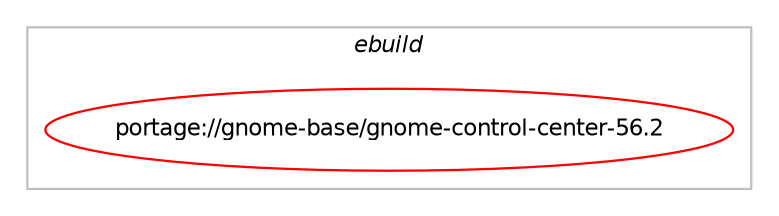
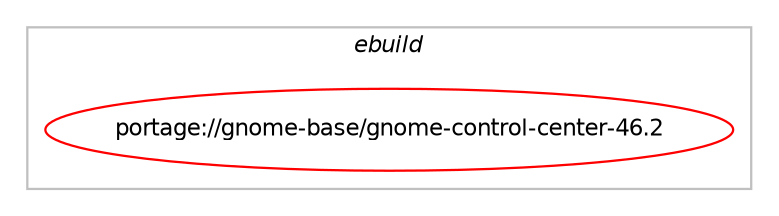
node "portage://gnome-base/gnome-control-center-56.2": label "portage://gnome-base/gnome-control-center-56.2" -> "portage://gnome-base/gnome-control-center-46.2"
